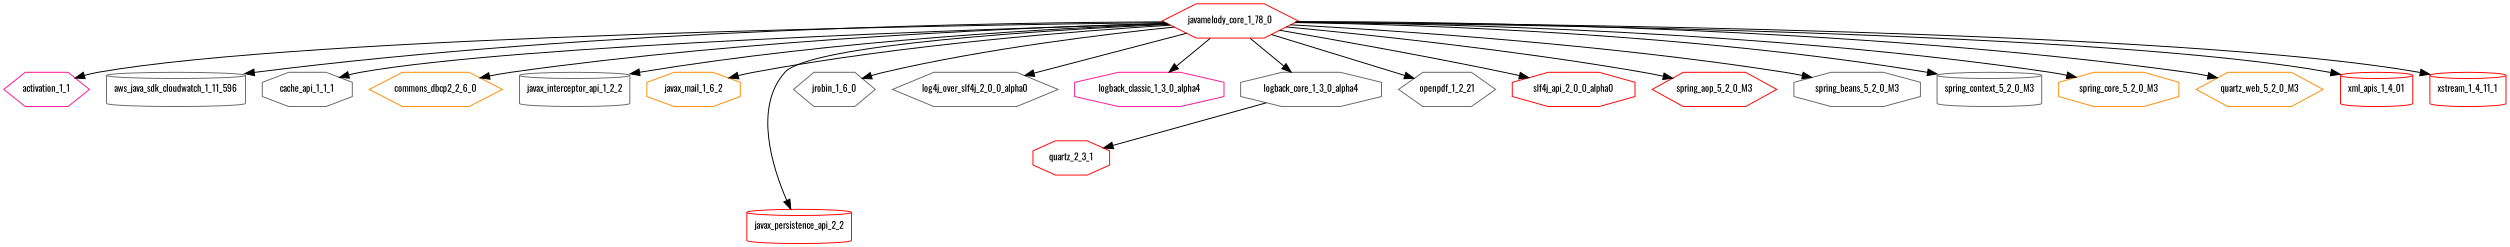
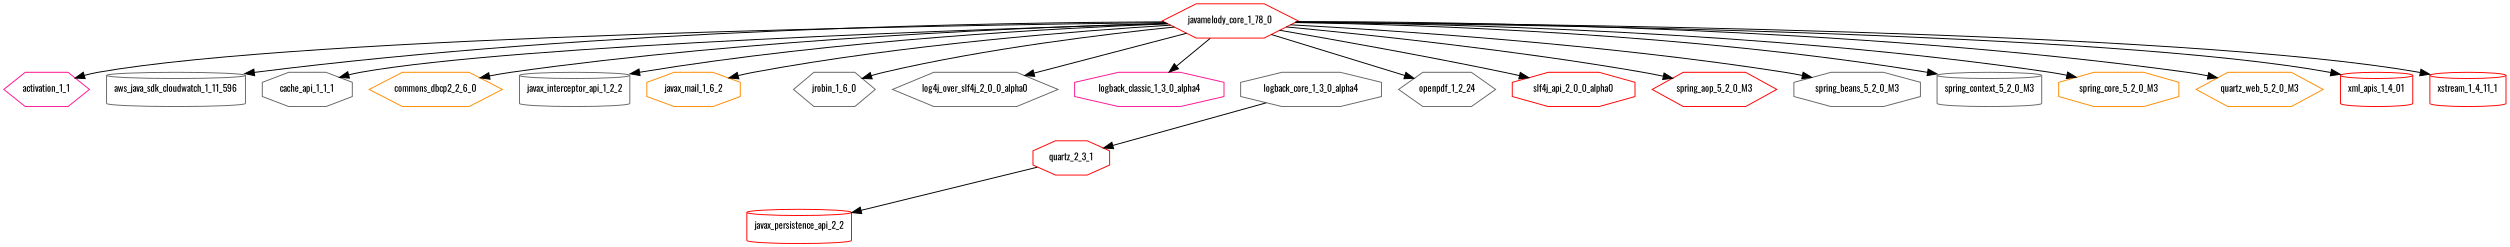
edge "javamelody_core_1_78_0" -> "logback_core_1_3_0_alpha4": removed
edge "javamelody_core_1_78_0" -> "javax_persistence_api_2_2": now "quartz_2_3_1" -> "javax_persistence_api_2_2"
node "openpdf_1_2_21": label "openpdf_1_2_21" -> "openpdf_1_2_24"
